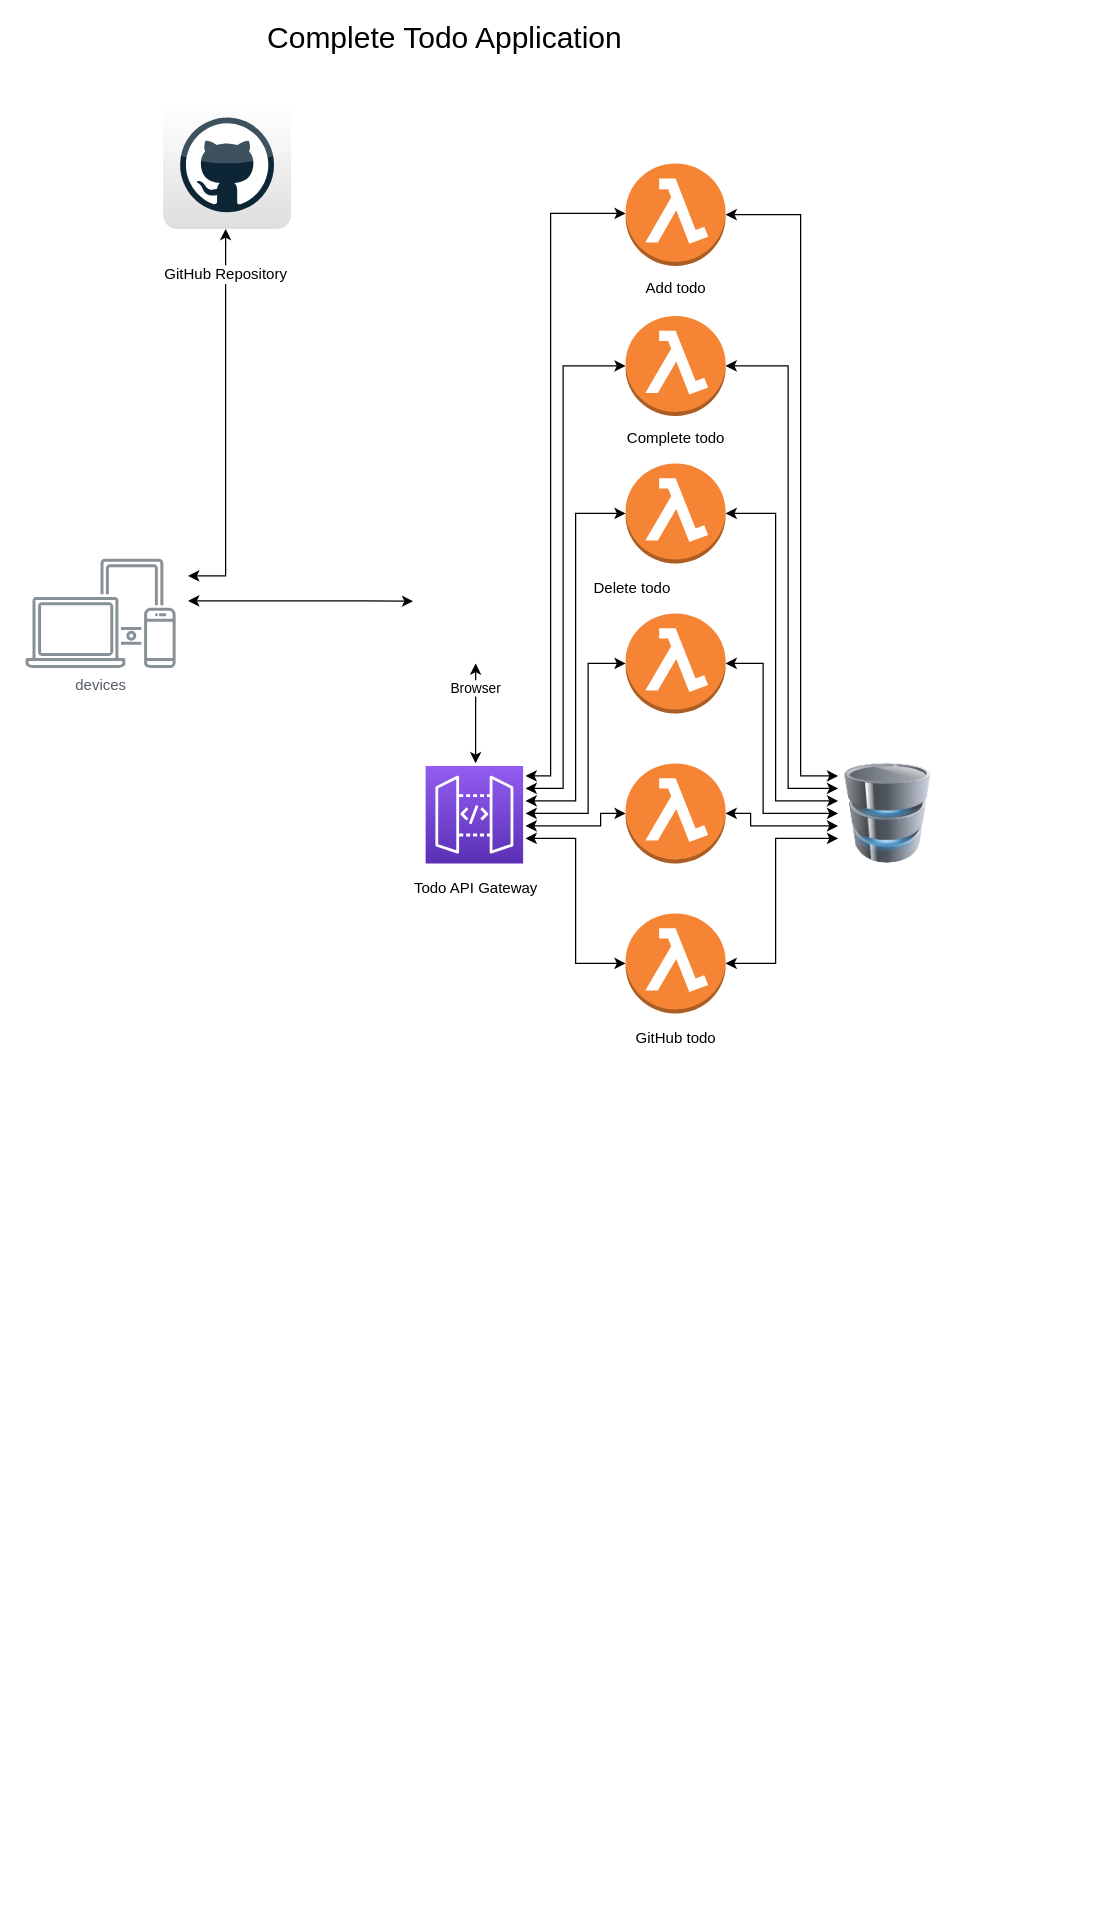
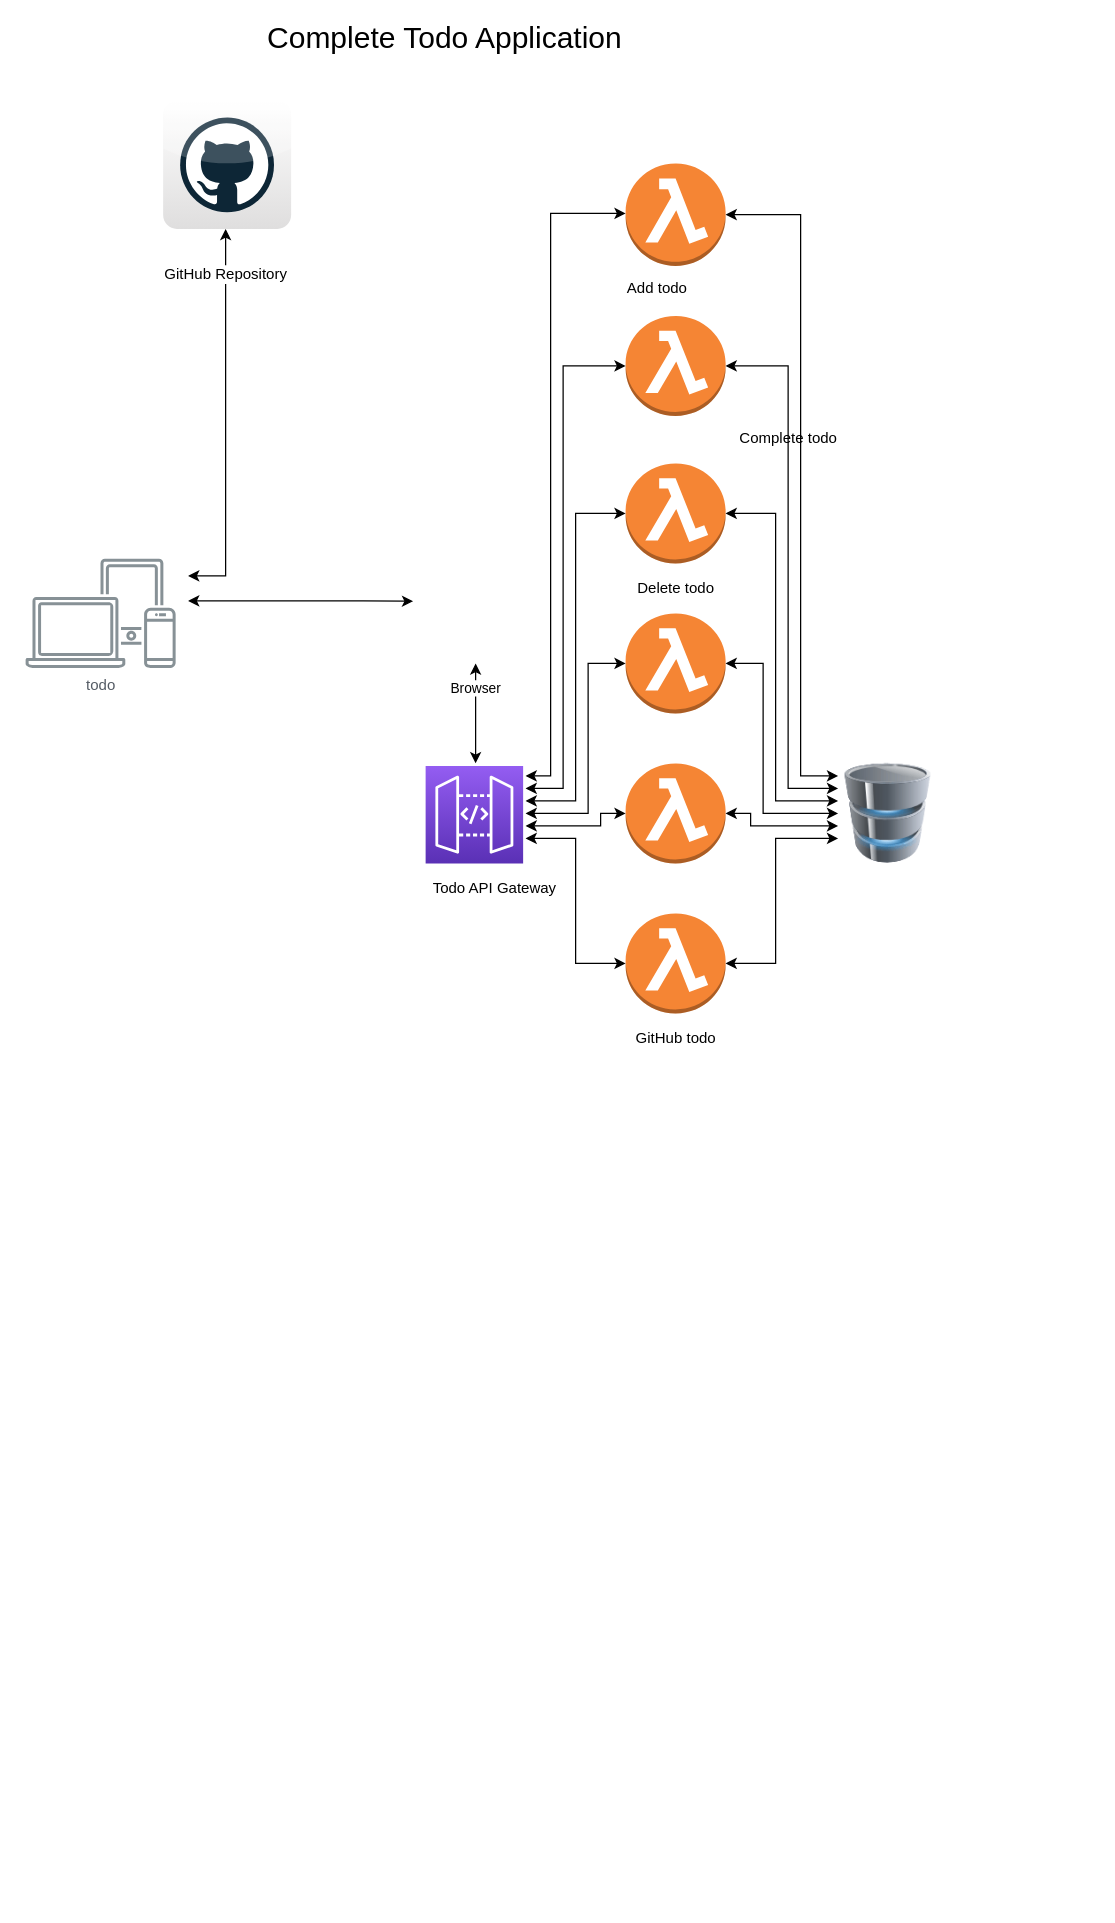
node "Add todo": moved (676, 288) -> (657, 288)
node "Complete todo": moved (676, 438) -> (788, 438)
node "Delete todo": moved (632, 588) -> (676, 588)
node "devices": label "devices" -> "todo"
node "Todo API Gateway": moved (476, 888) -> (494, 888)
